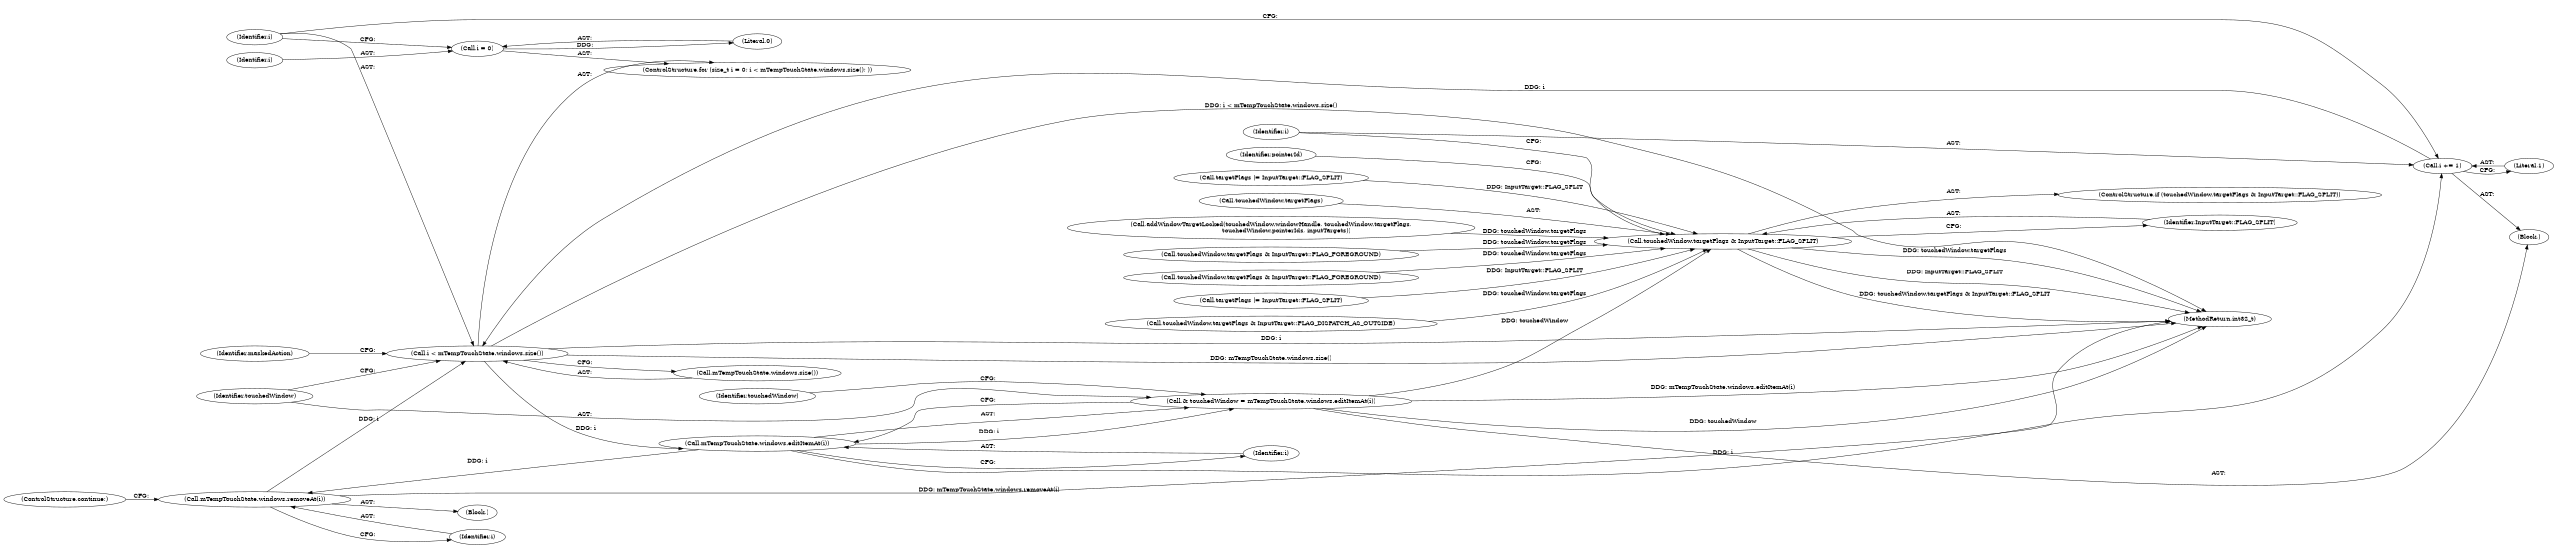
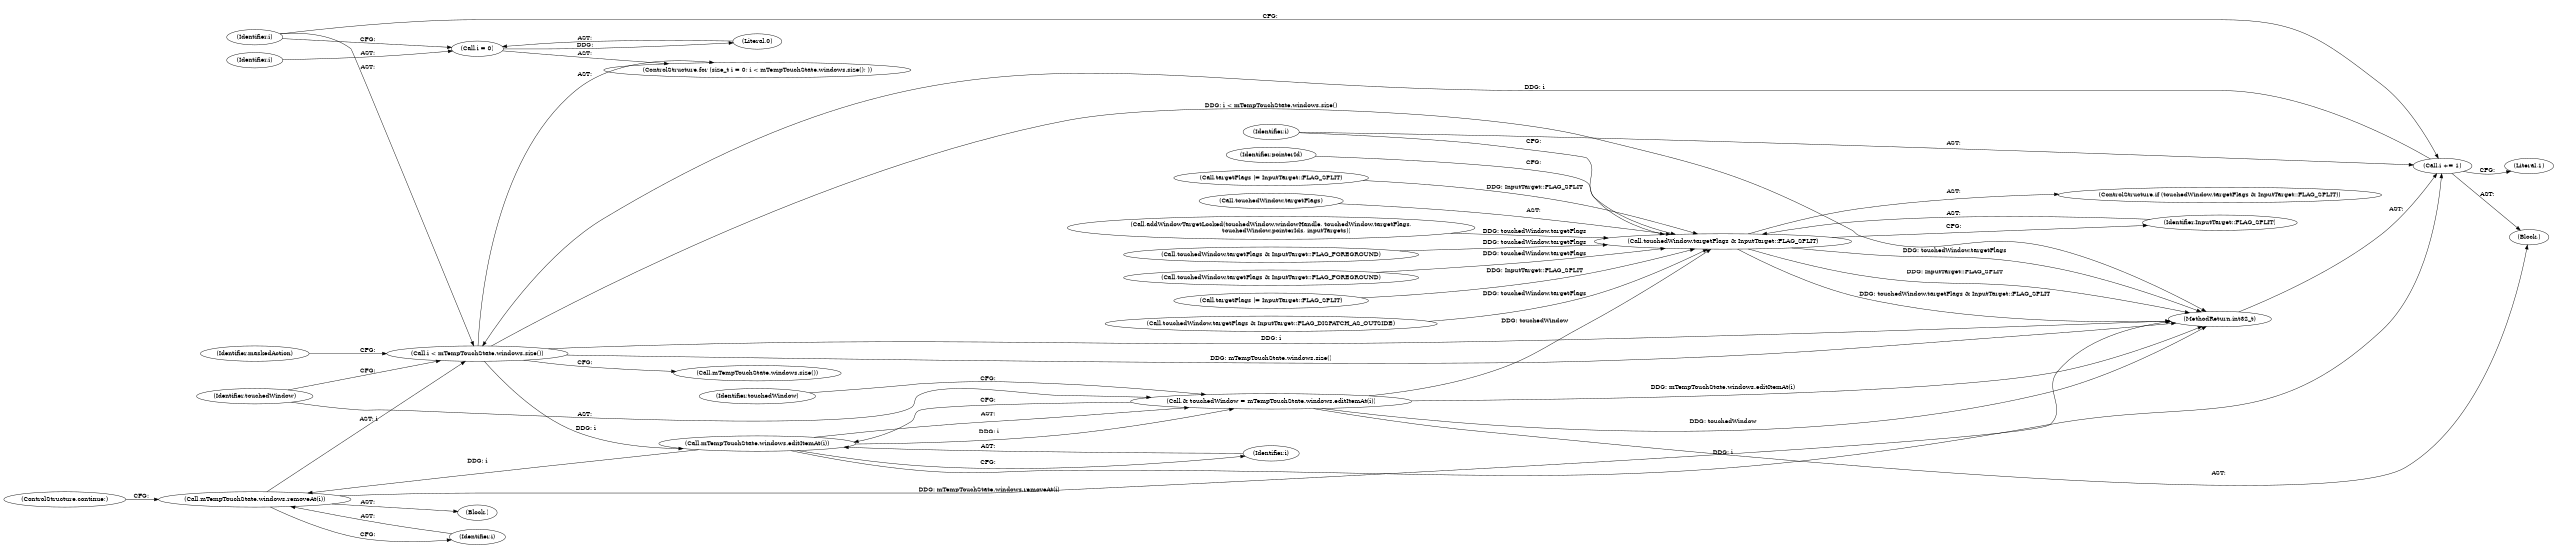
edge "(Literal,1)" -> "(Call,i += 1)": now "(MethodReturn,int32_t)" -> "(Call,i += 1)"
edge "(Call,mTempTouchState.windows.size())" -> "(Call,i < mTempTouchState.windows.size())": removed, label "AST:"
edge "(Call,mTempTouchState.windows.removeAt(i))" -> "(Call,i < mTempTouchState.windows.size())": label "DDG: i" -> "AST: i"
